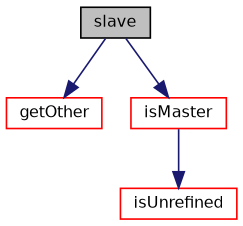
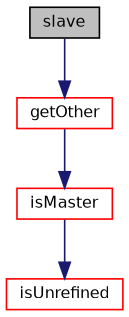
edge "slave" -> "isMaster": now "getOther" -> "isMaster"
